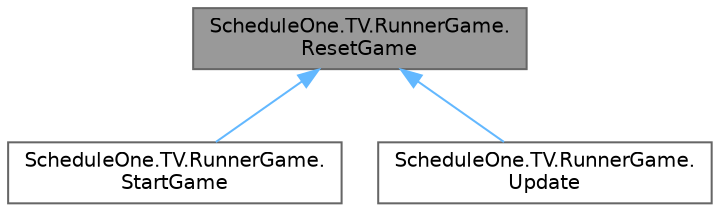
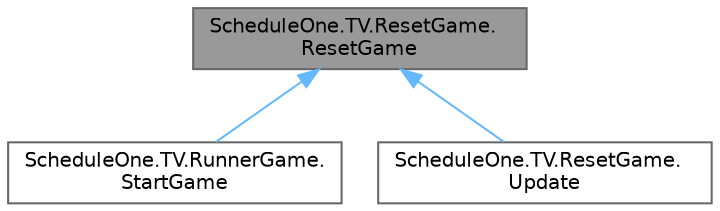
node "ScheduleOne.TV.RunnerGame. ResetGame": label "ScheduleOne.TV.RunnerGame. ResetGame" -> "ScheduleOne.TV.ResetGame. ResetGame"
node "ScheduleOne.TV.RunnerGame. Update": label "ScheduleOne.TV.RunnerGame. Update" -> "ScheduleOne.TV.ResetGame. Update"
